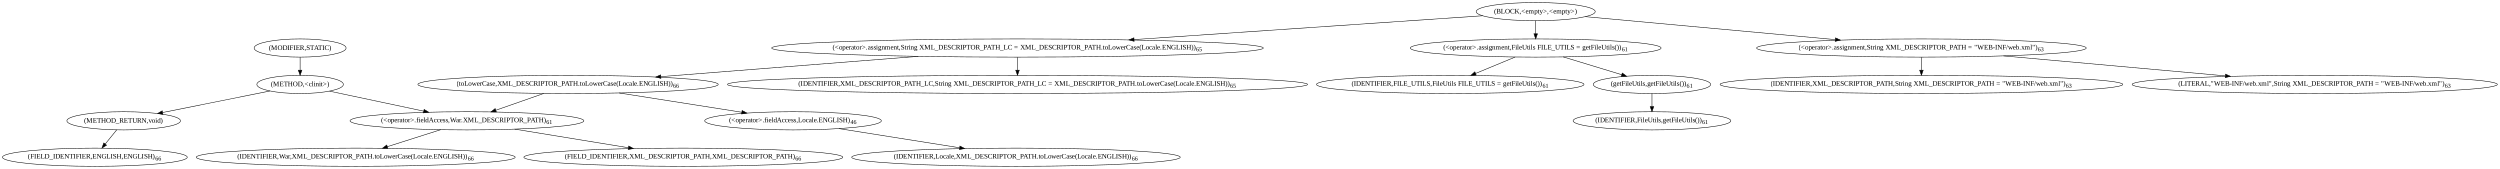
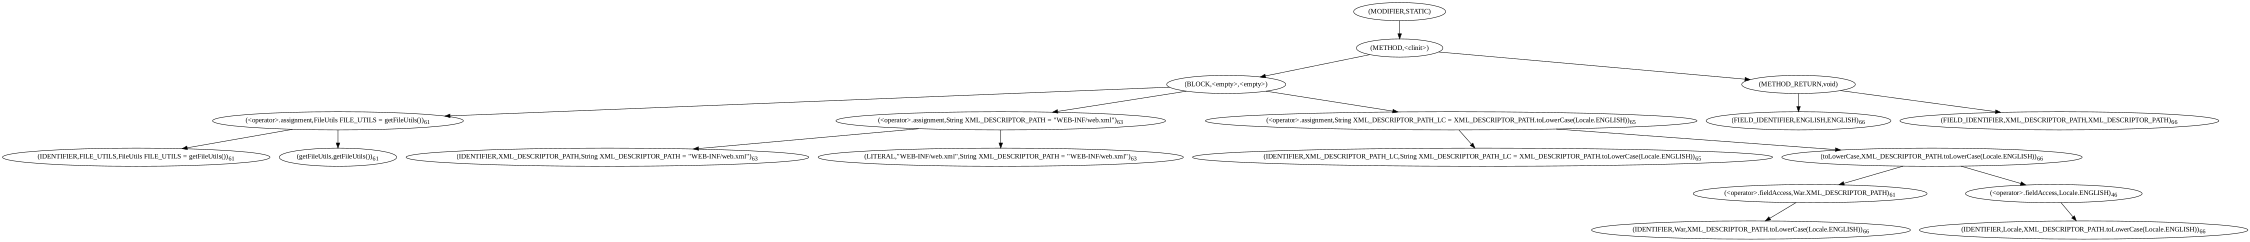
edge "(METHOD,<clinit>)" -> "(<operator>.fieldAccess,War.XML_DESCRIPTOR_PATH)": now "(METHOD,<clinit>)" -> "(BLOCK,<empty>,<empty>)"
node "(IDENTIFIER,FileUtils,getFileUtils())": removed
edge "(<operator>.fieldAccess,War.XML_DESCRIPTOR_PATH)" -> "(FIELD_IDENTIFIER,XML_DESCRIPTOR_PATH,XML_DESCRIPTOR_PATH)": now "(METHOD_RETURN,void)" -> "(FIELD_IDENTIFIER,XML_DESCRIPTOR_PATH,XML_DESCRIPTOR_PATH)"
